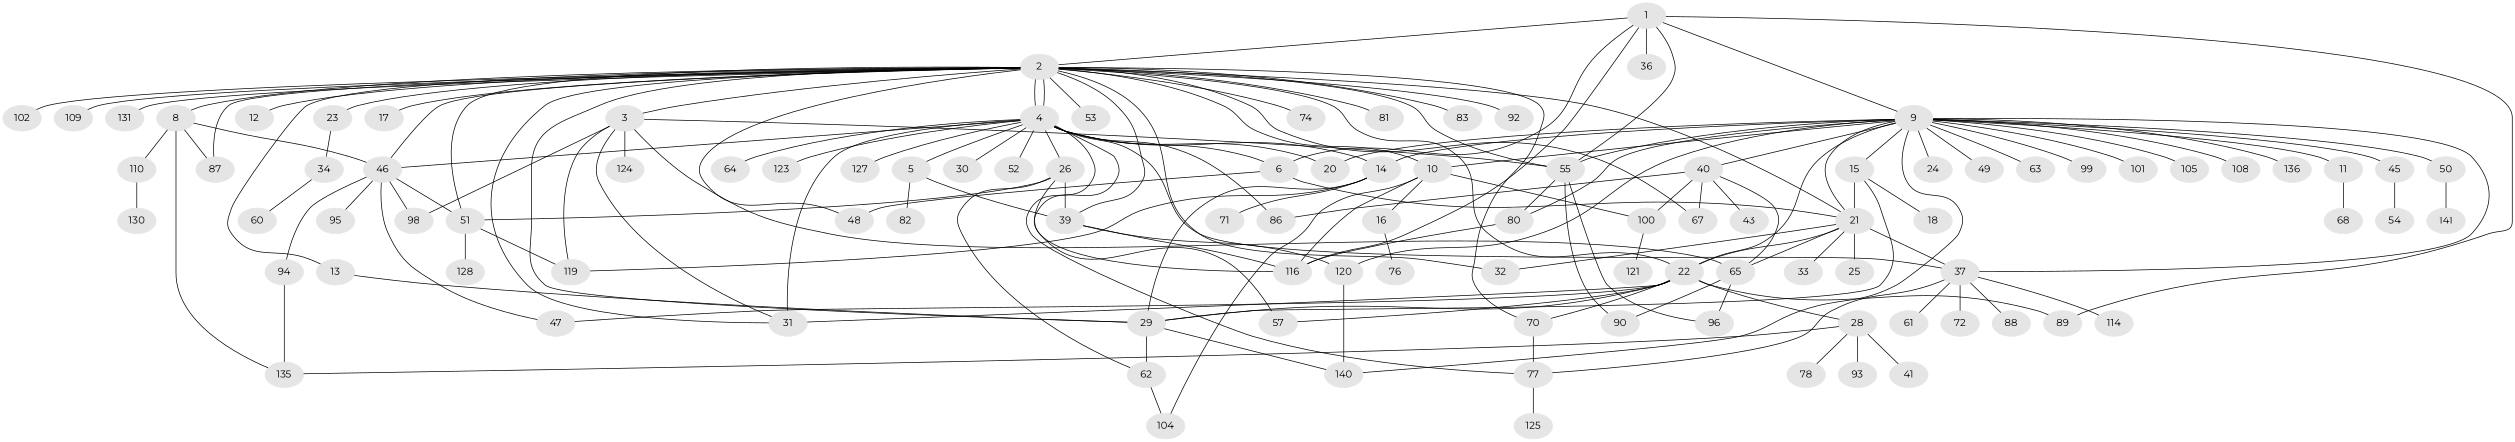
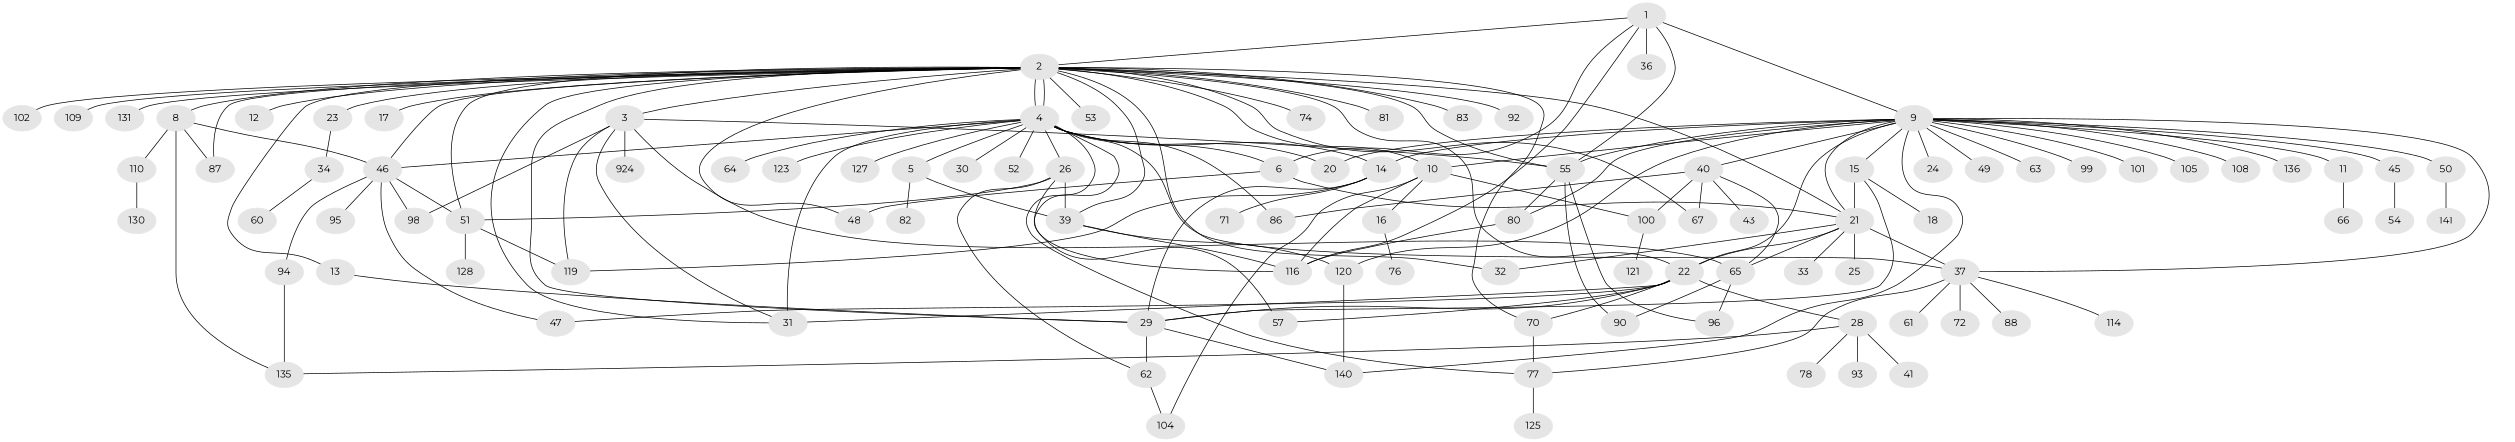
node "124": label "124" -> "924"
node "68": label "68" -> "66"
node "89": removed
